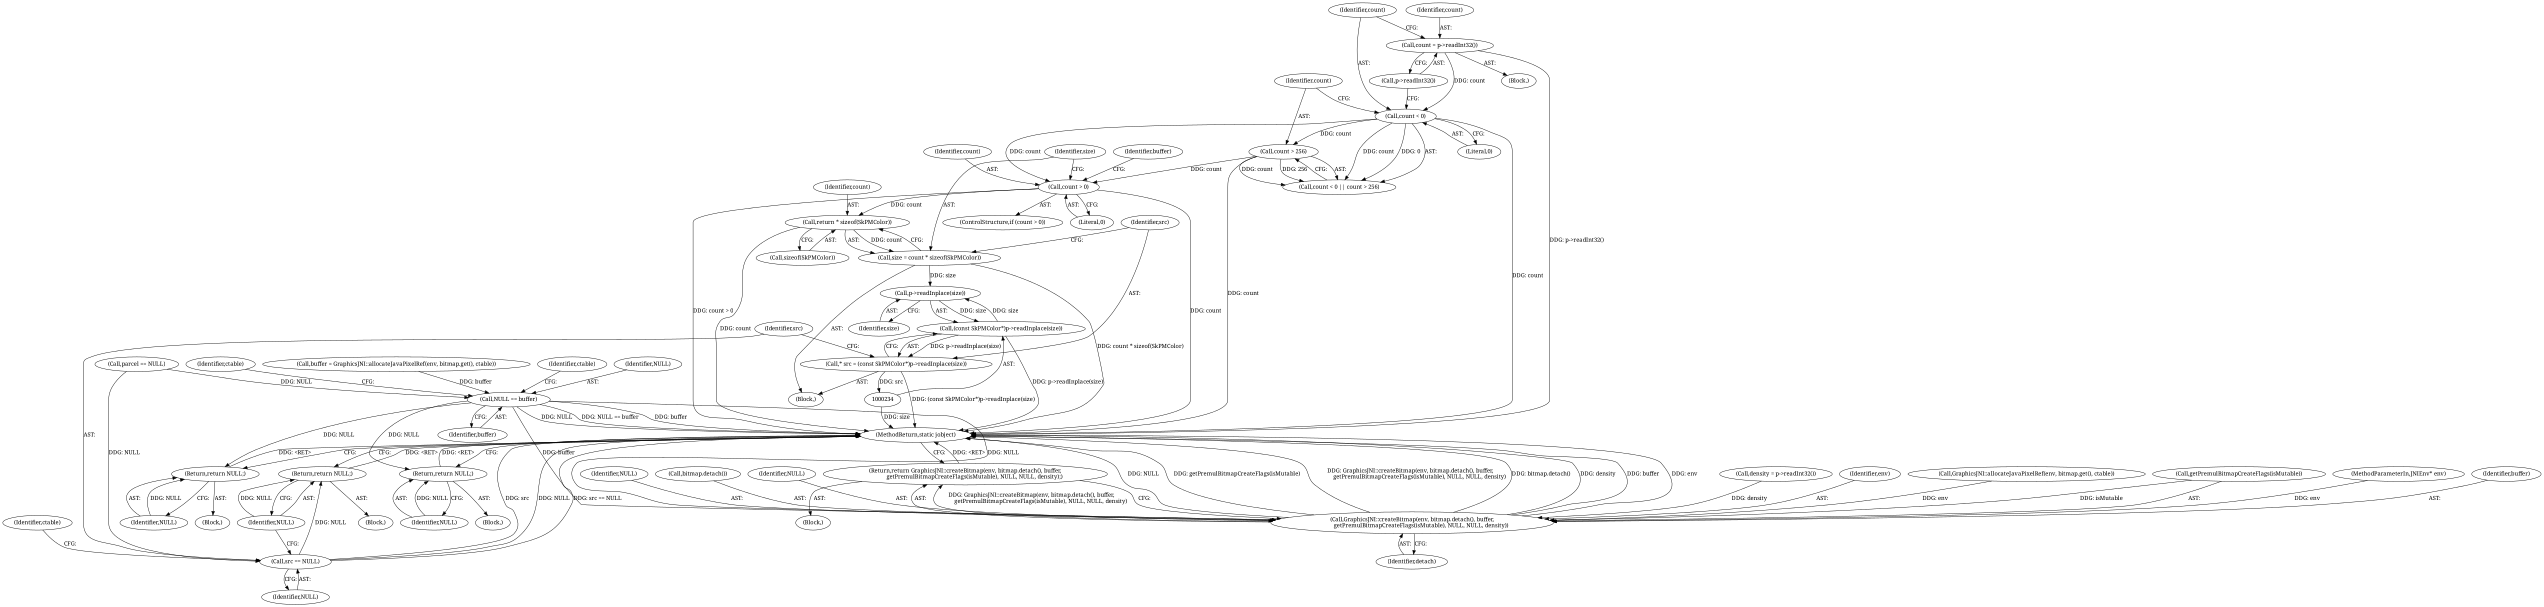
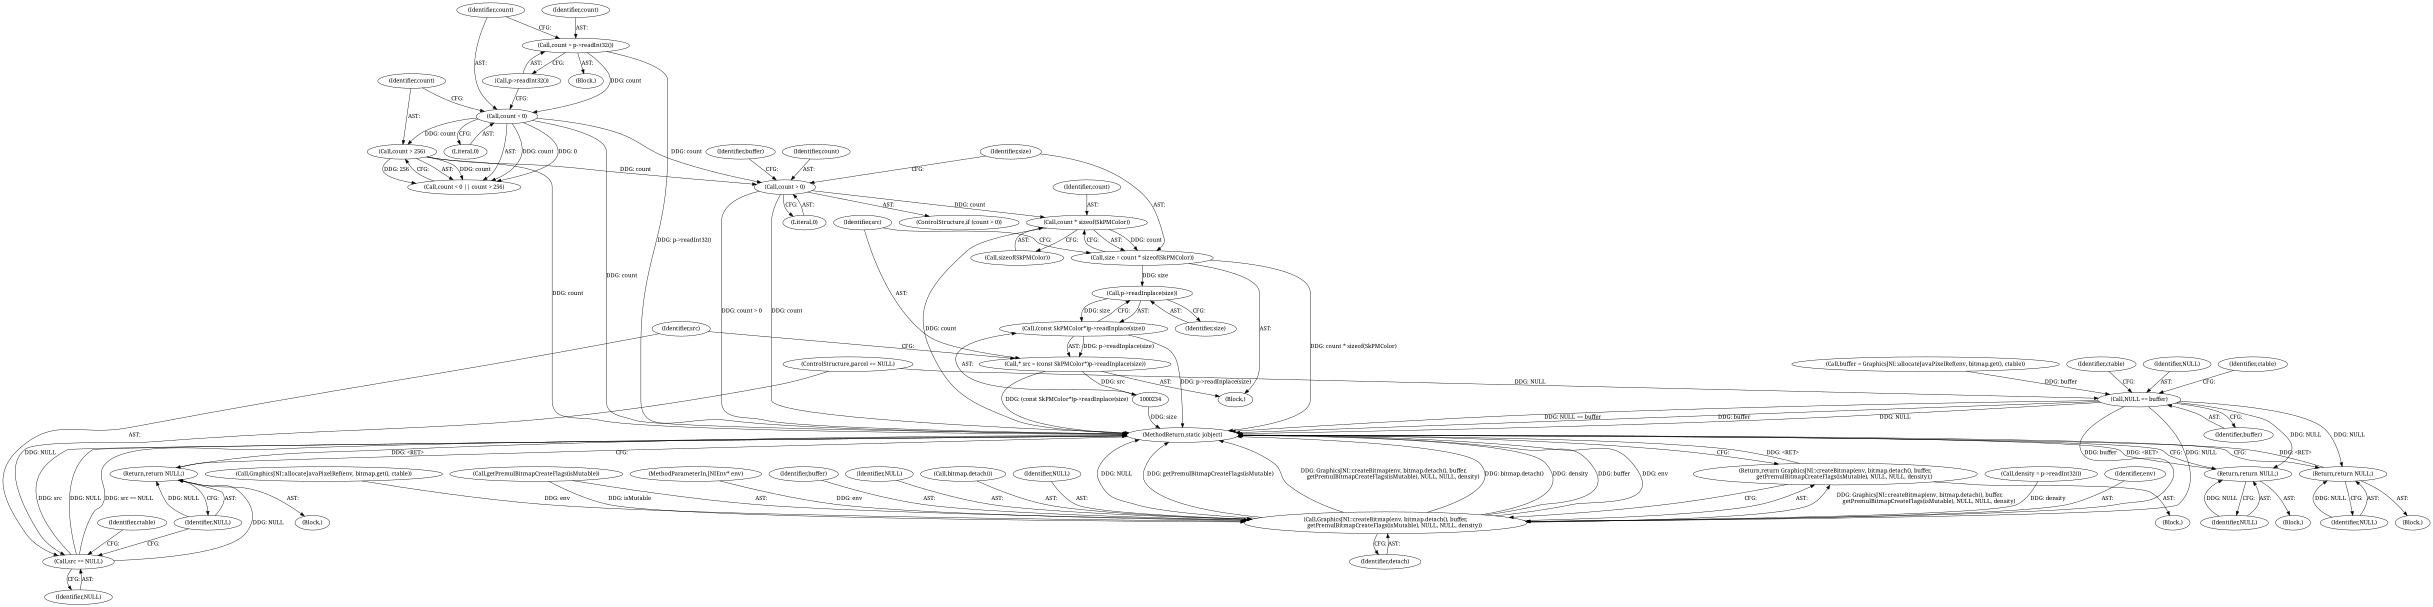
node "(Call,return * sizeof(SkPMColor))": label "(Call,return * sizeof(SkPMColor))" -> "(Call,count * sizeof(SkPMColor))"
edge "(Call,(const SkPMColor*)p->readInplace(size))" -> "(Call,p->readInplace(size))": label "DDG: size" -> "CFG: "
edge "(Call,* src = (const SkPMColor*)p->readInplace(size))" -> "(Call,(const SkPMColor*)p->readInplace(size))": removed, label "CFG:"
node "(Call,parcel == NULL)": label "(Call,parcel == NULL)" -> "(ControlStructure,parcel == NULL)"
